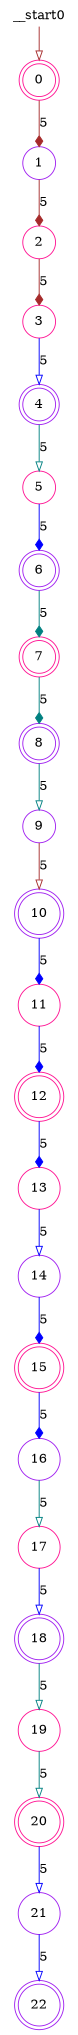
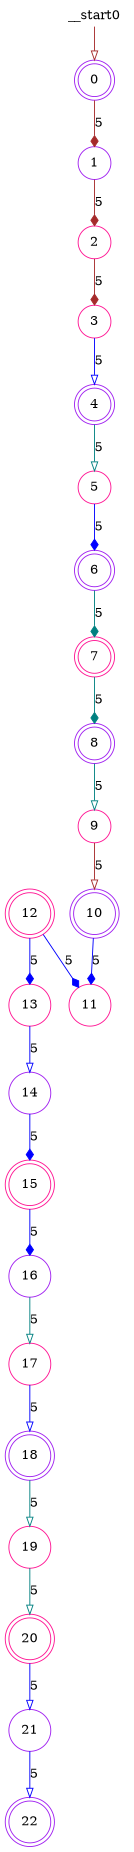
node "0": color deeppink -> purple
node "9": color purple -> deeppink
edge "11" -> "12": reversed
